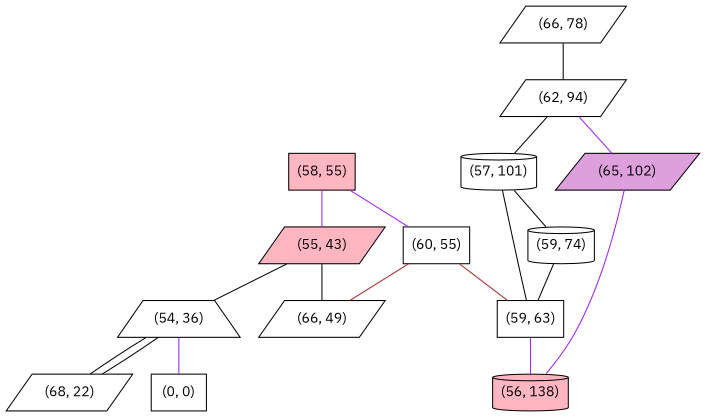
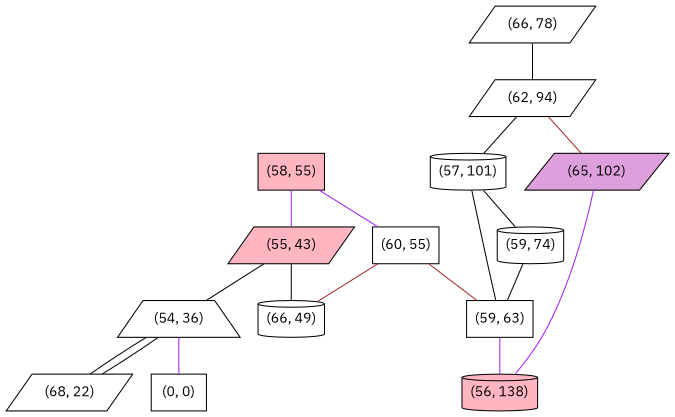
edge "(62, 94)" -- "(65, 102)": color purple -> brown
node "(66, 49)": shape parallelogram -> cylinder
